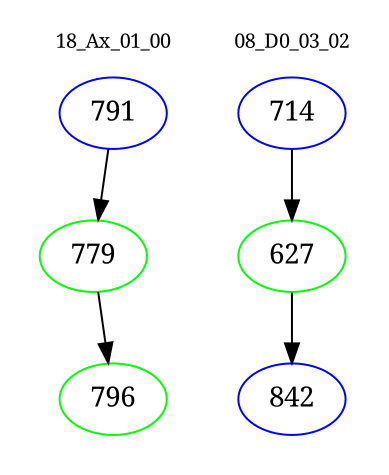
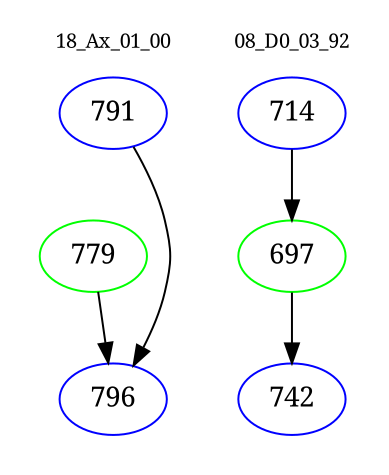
cluster "08_D0_03_02": label "08_D0_03_02" -> "08_D0_03_92"
edge "791" -> "779": now "791" -> "796"
node "627": label "627" -> "697"
node "796": color green -> blue
node "842": label "842" -> "742"
